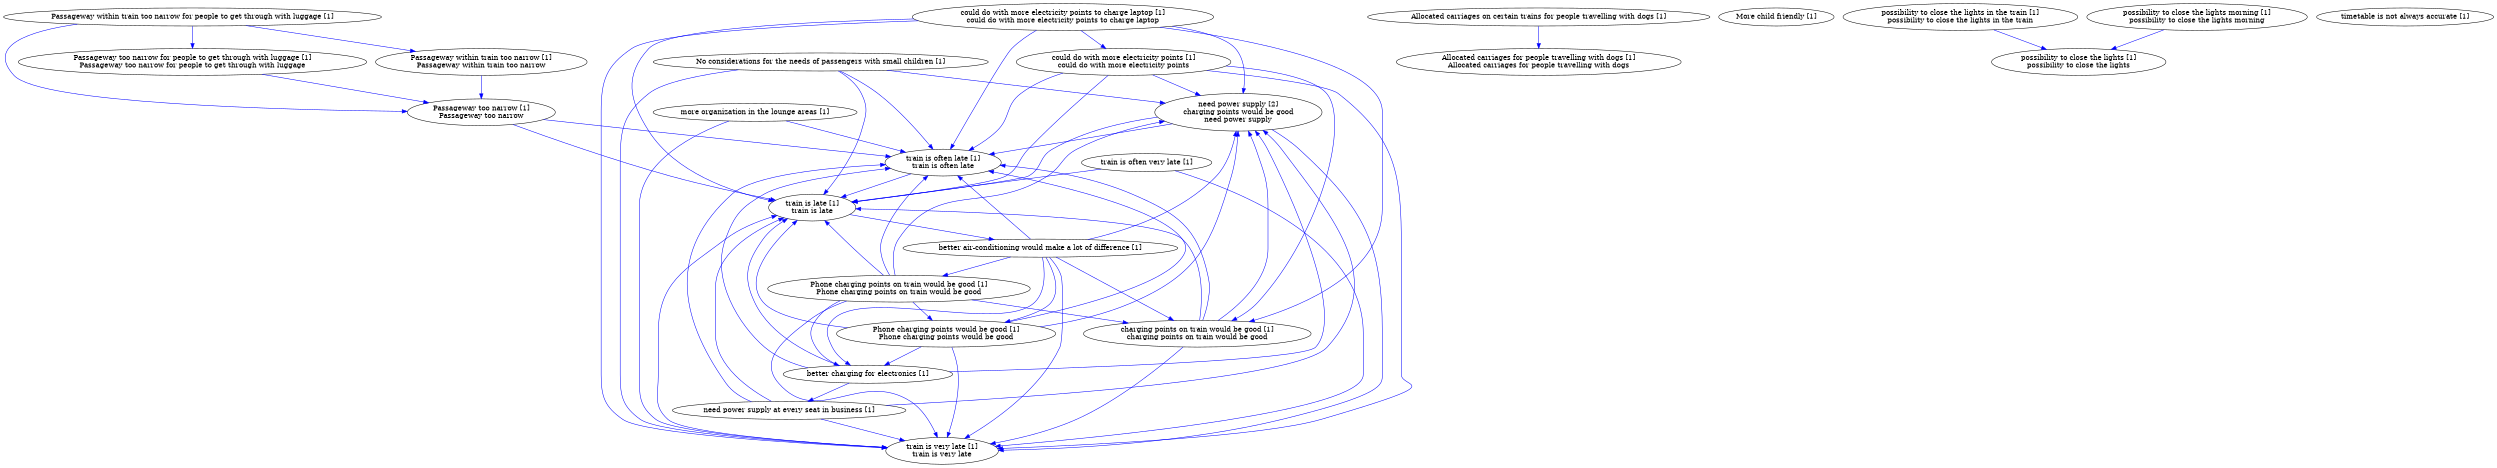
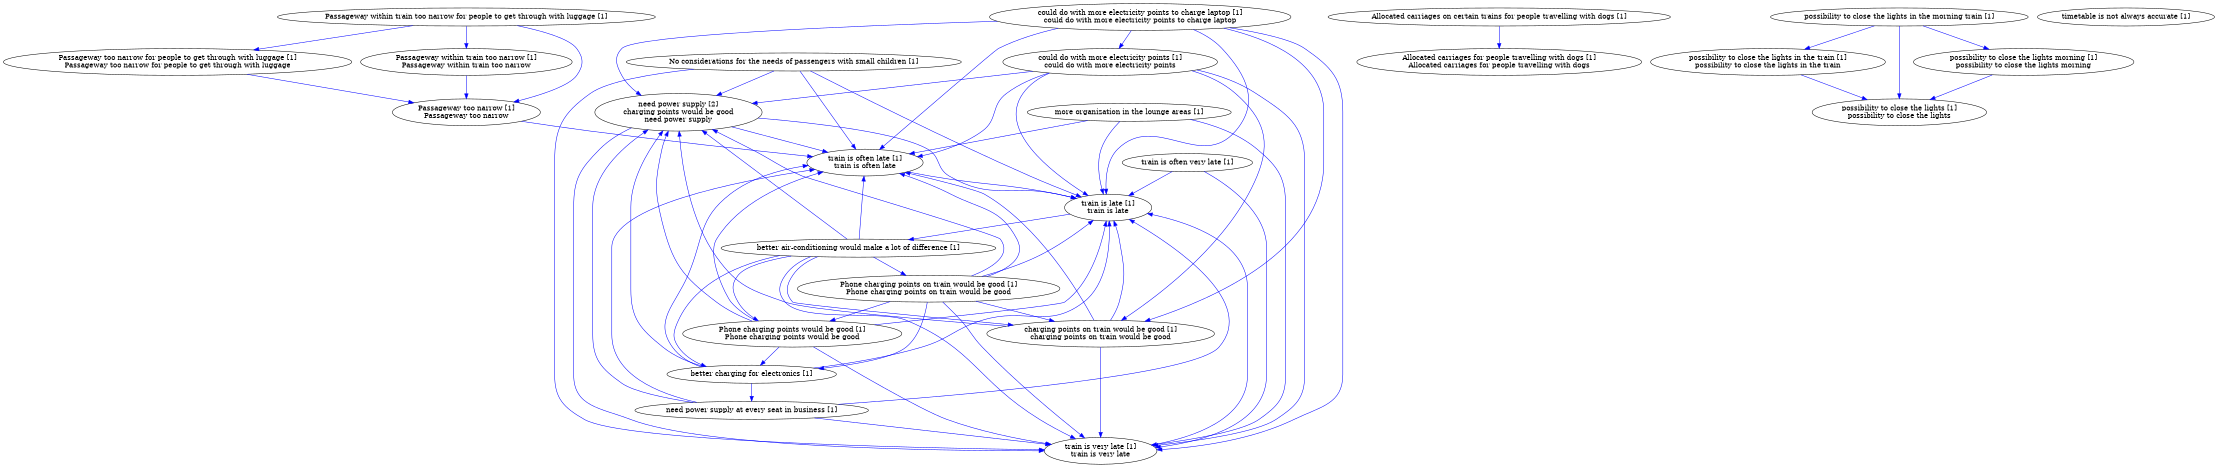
node "More child friendly [1]": removed
node "possibility to close the lights in the morning train [1]": added
edge "Passageway too narrow [1] Passageway too narrow" -> "train is late [1] train is late": now "more organization in the lounge areas [1]" -> "train is late [1] train is late"
